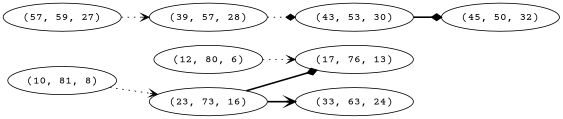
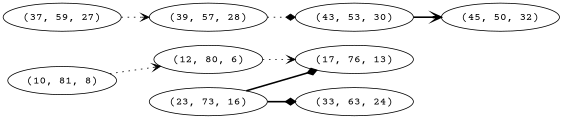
node "(57, 59, 27)": label "(57, 59, 27)" -> "(37, 59, 27)"
edge "(43, 53, 30)" -> "(45, 50, 32)": arrowhead diamond -> vee
edge "(10, 81, 8)" -> "(23, 73, 16)": now "(10, 81, 8)" -> "(12, 80, 6)"
edge "(23, 73, 16)" -> "(33, 63, 24)": arrowhead vee -> diamond
